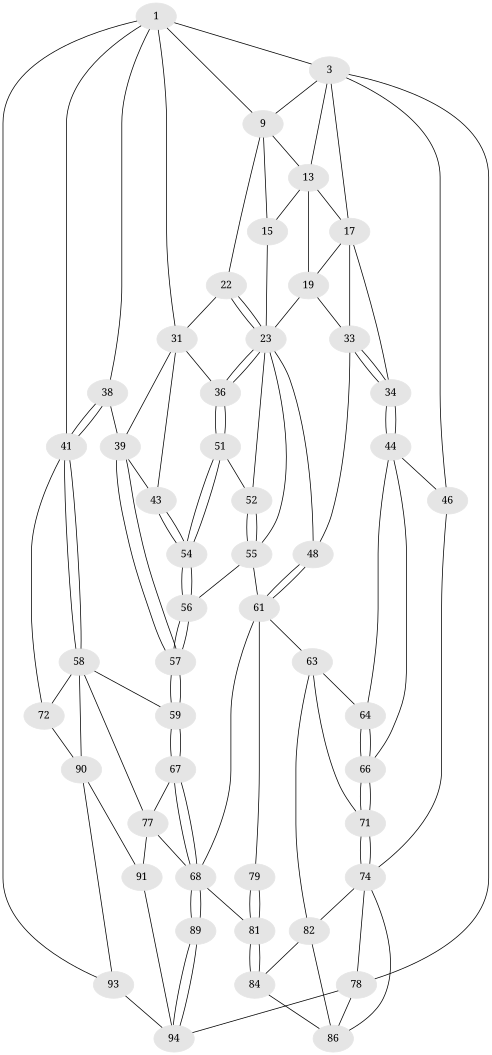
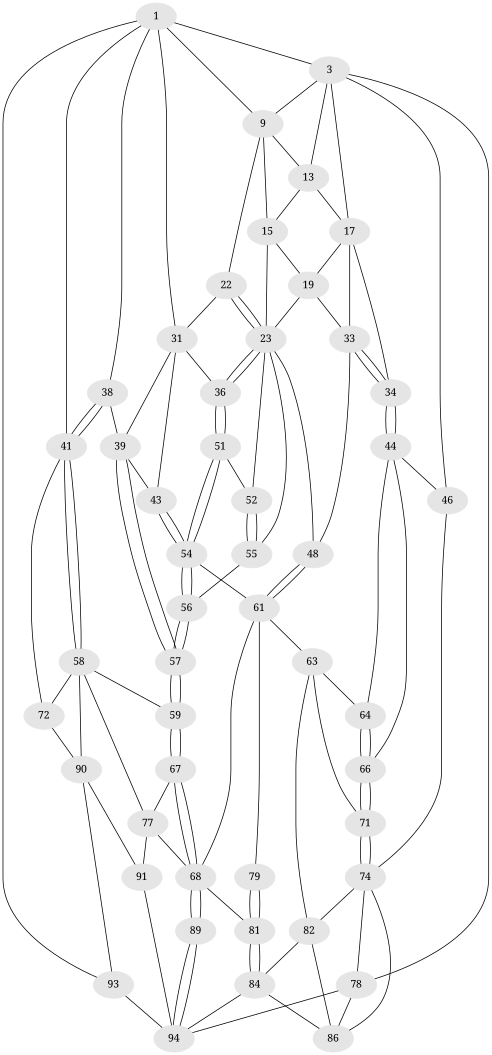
edge "13" -- "19": now "15" -- "19"
edge "55" -- "61": now "54" -- "61"
edge "84" -- "94": added
